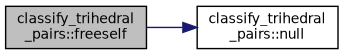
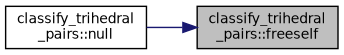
edge "classify_trihedral _pairs::freeself" -> "classify_trihedral _pairs::null": reversed
